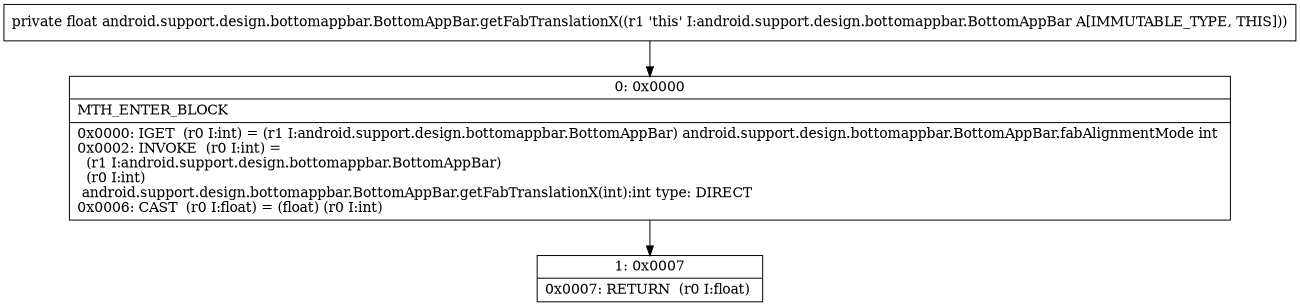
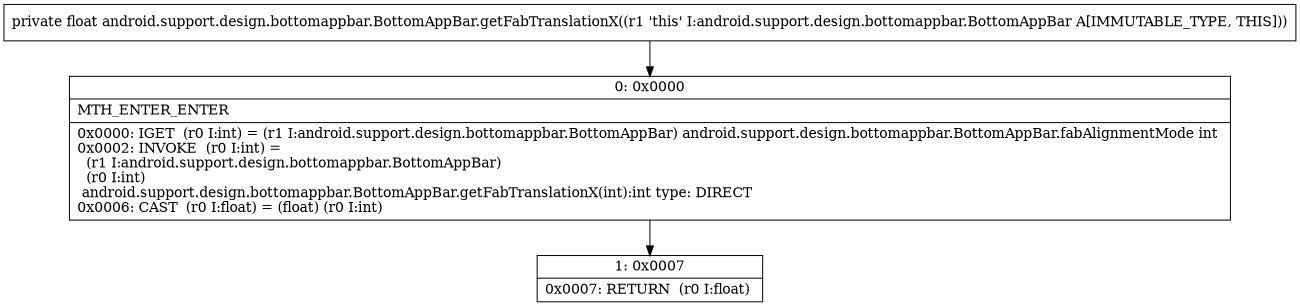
node "0: 0x0000": text "MTH_ENTER_BLOCK" -> "MTH_ENTER_ENTER"
